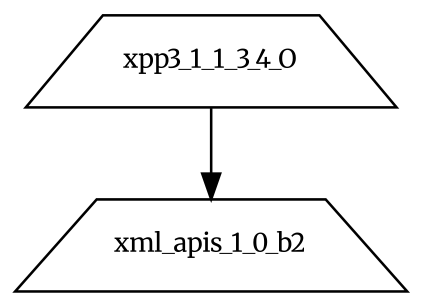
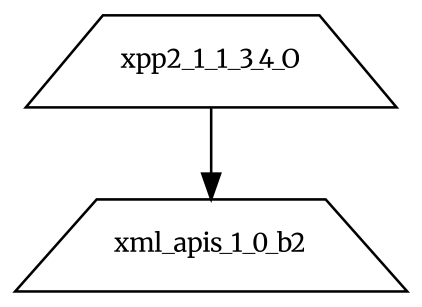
node "xpp3_1_1_3_4_O": label "xpp3_1_1_3_4_O" -> "xpp2_1_1_3_4_O"
